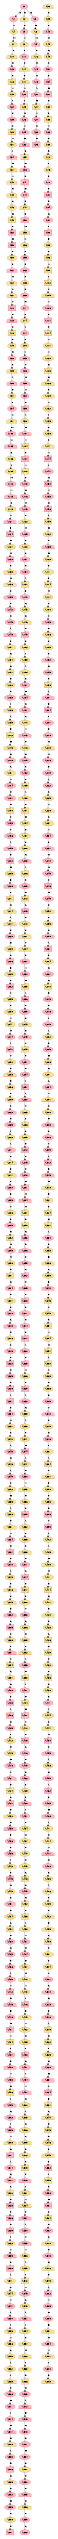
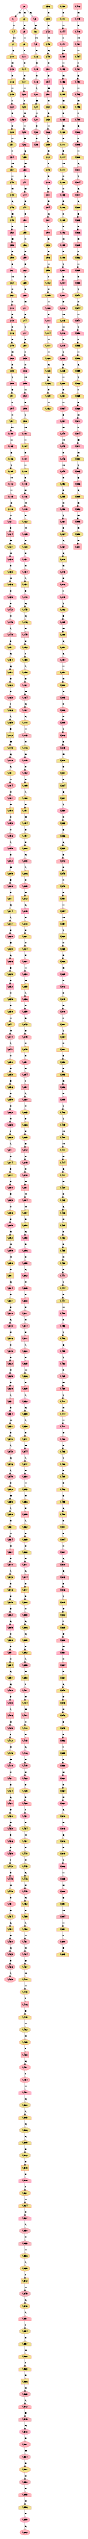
node "S135": removed
edge "S469" -> "S472": removed, label "V"
